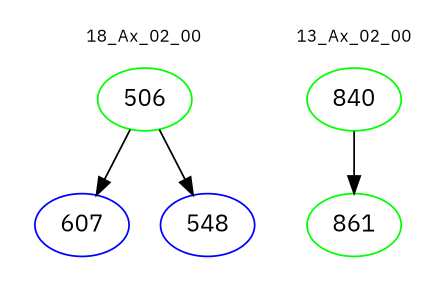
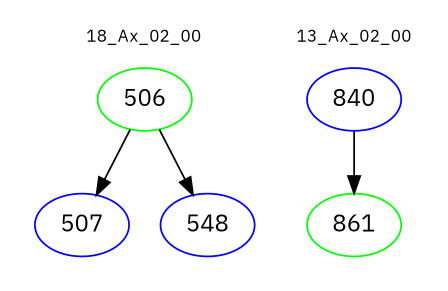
node "840": color green -> blue
node "607": label "607" -> "507"
